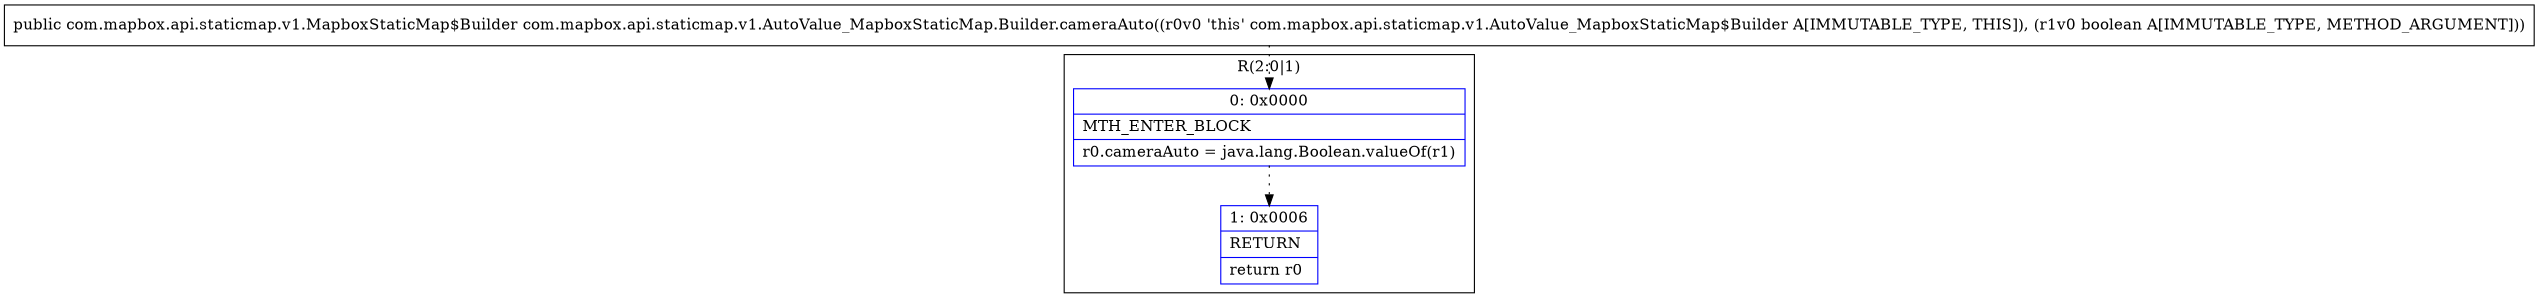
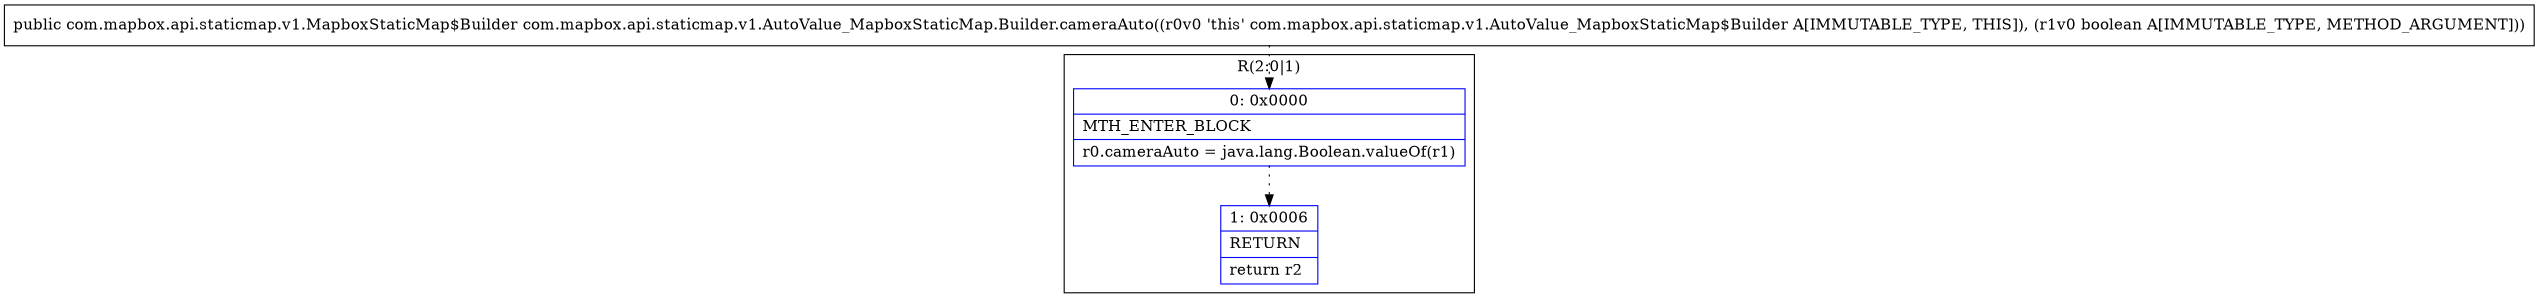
node "1: 0x0006": text "return r0" -> "return r2"
